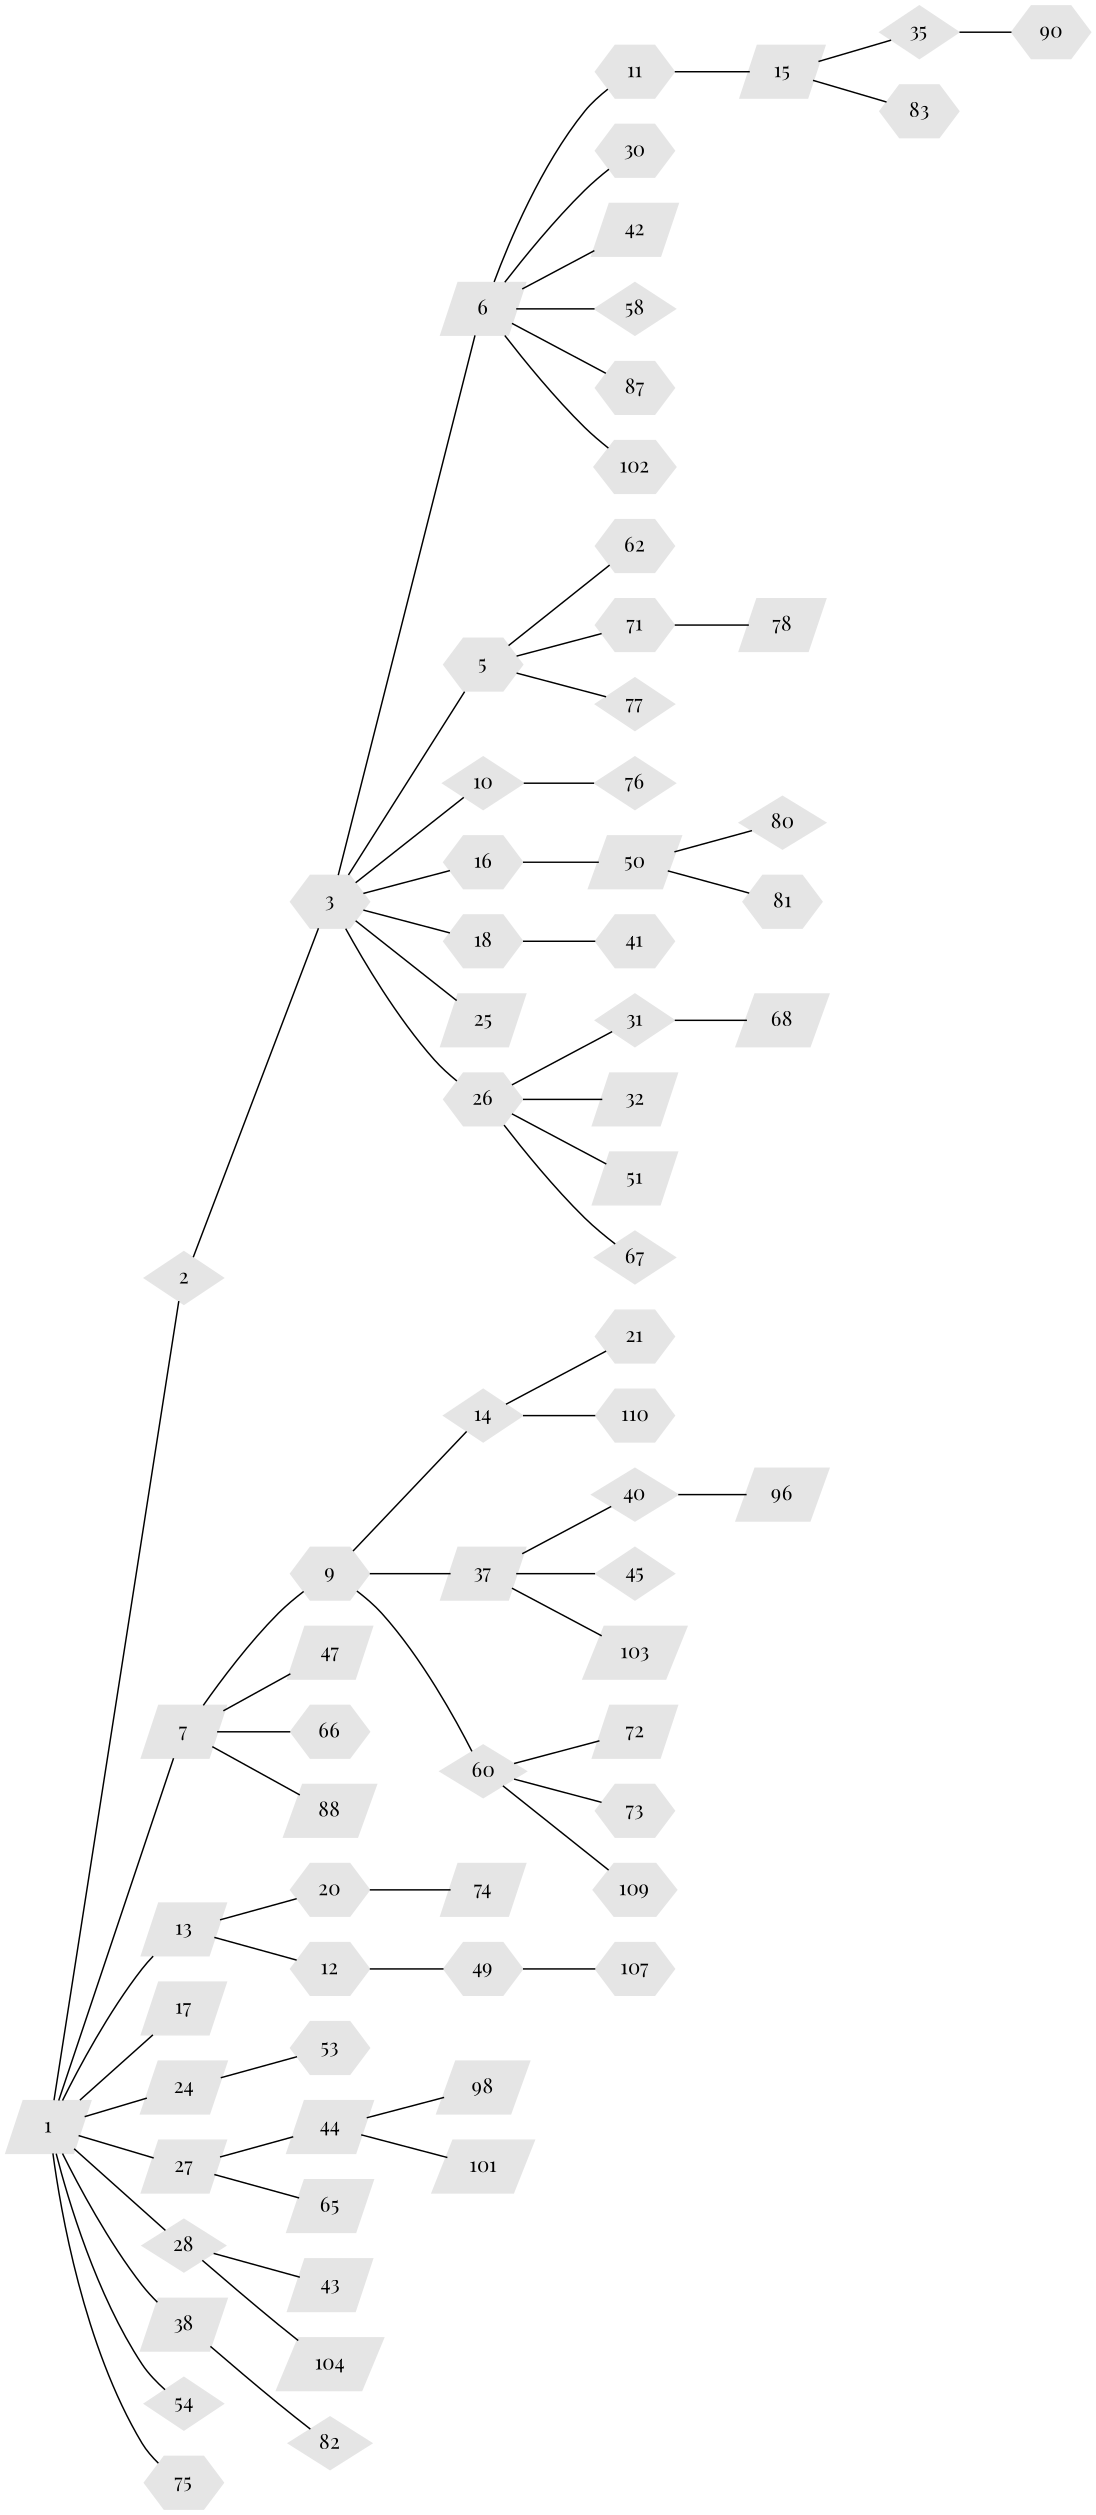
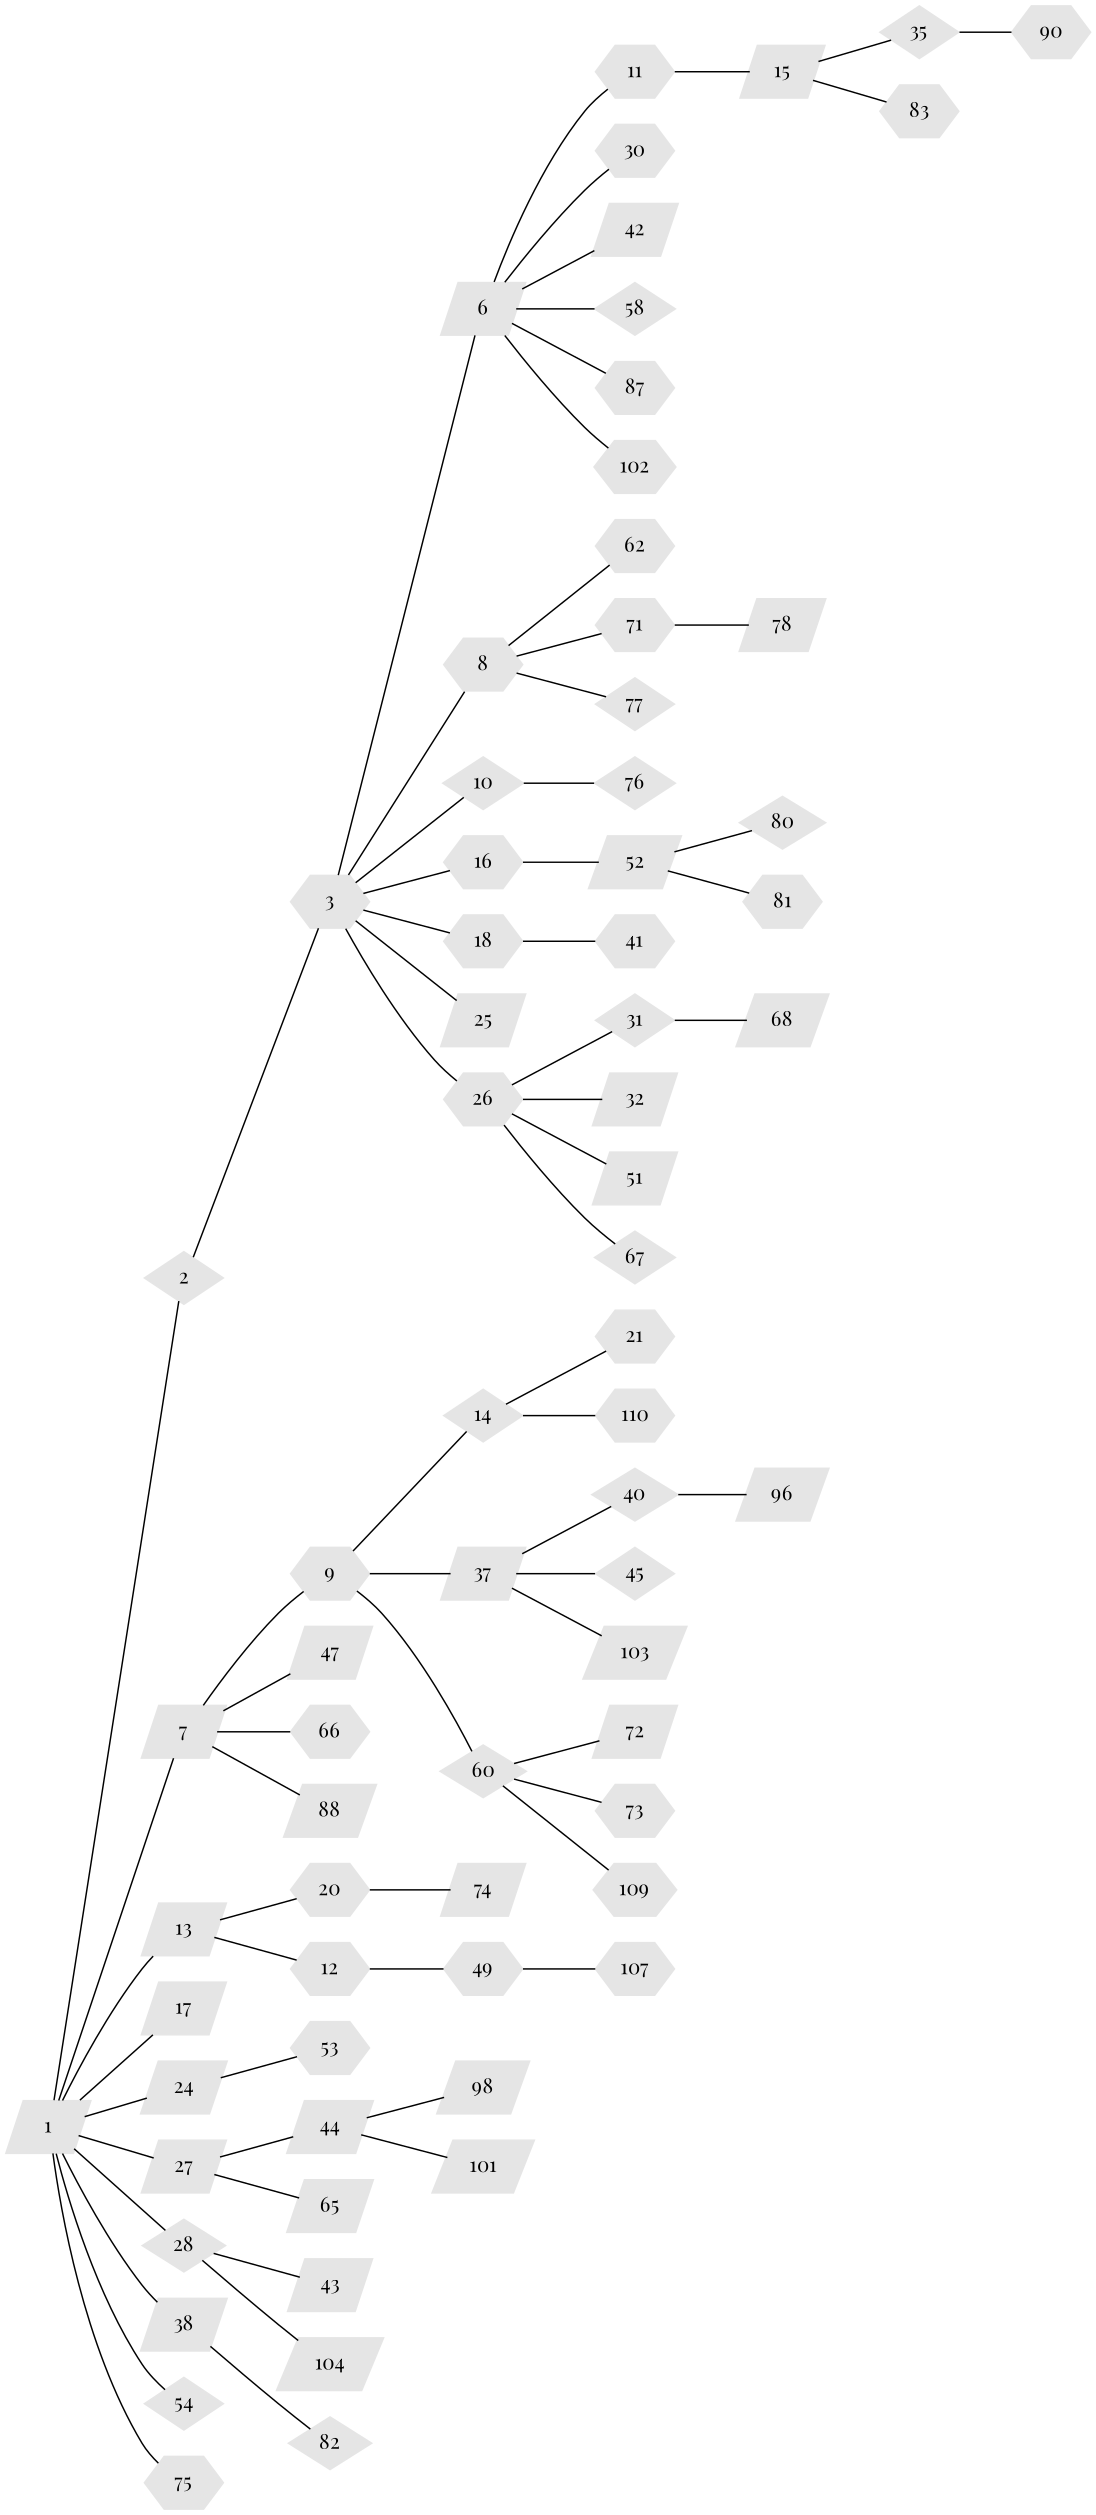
node "5": label "5" -> "8"
node "50": label "50" -> "52"
